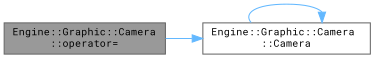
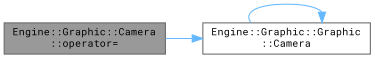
node "Engine::Graphic::Camera ::Camera": label "Engine::Graphic::Camera ::Camera" -> "Engine::Graphic::Graphic ::Camera"
